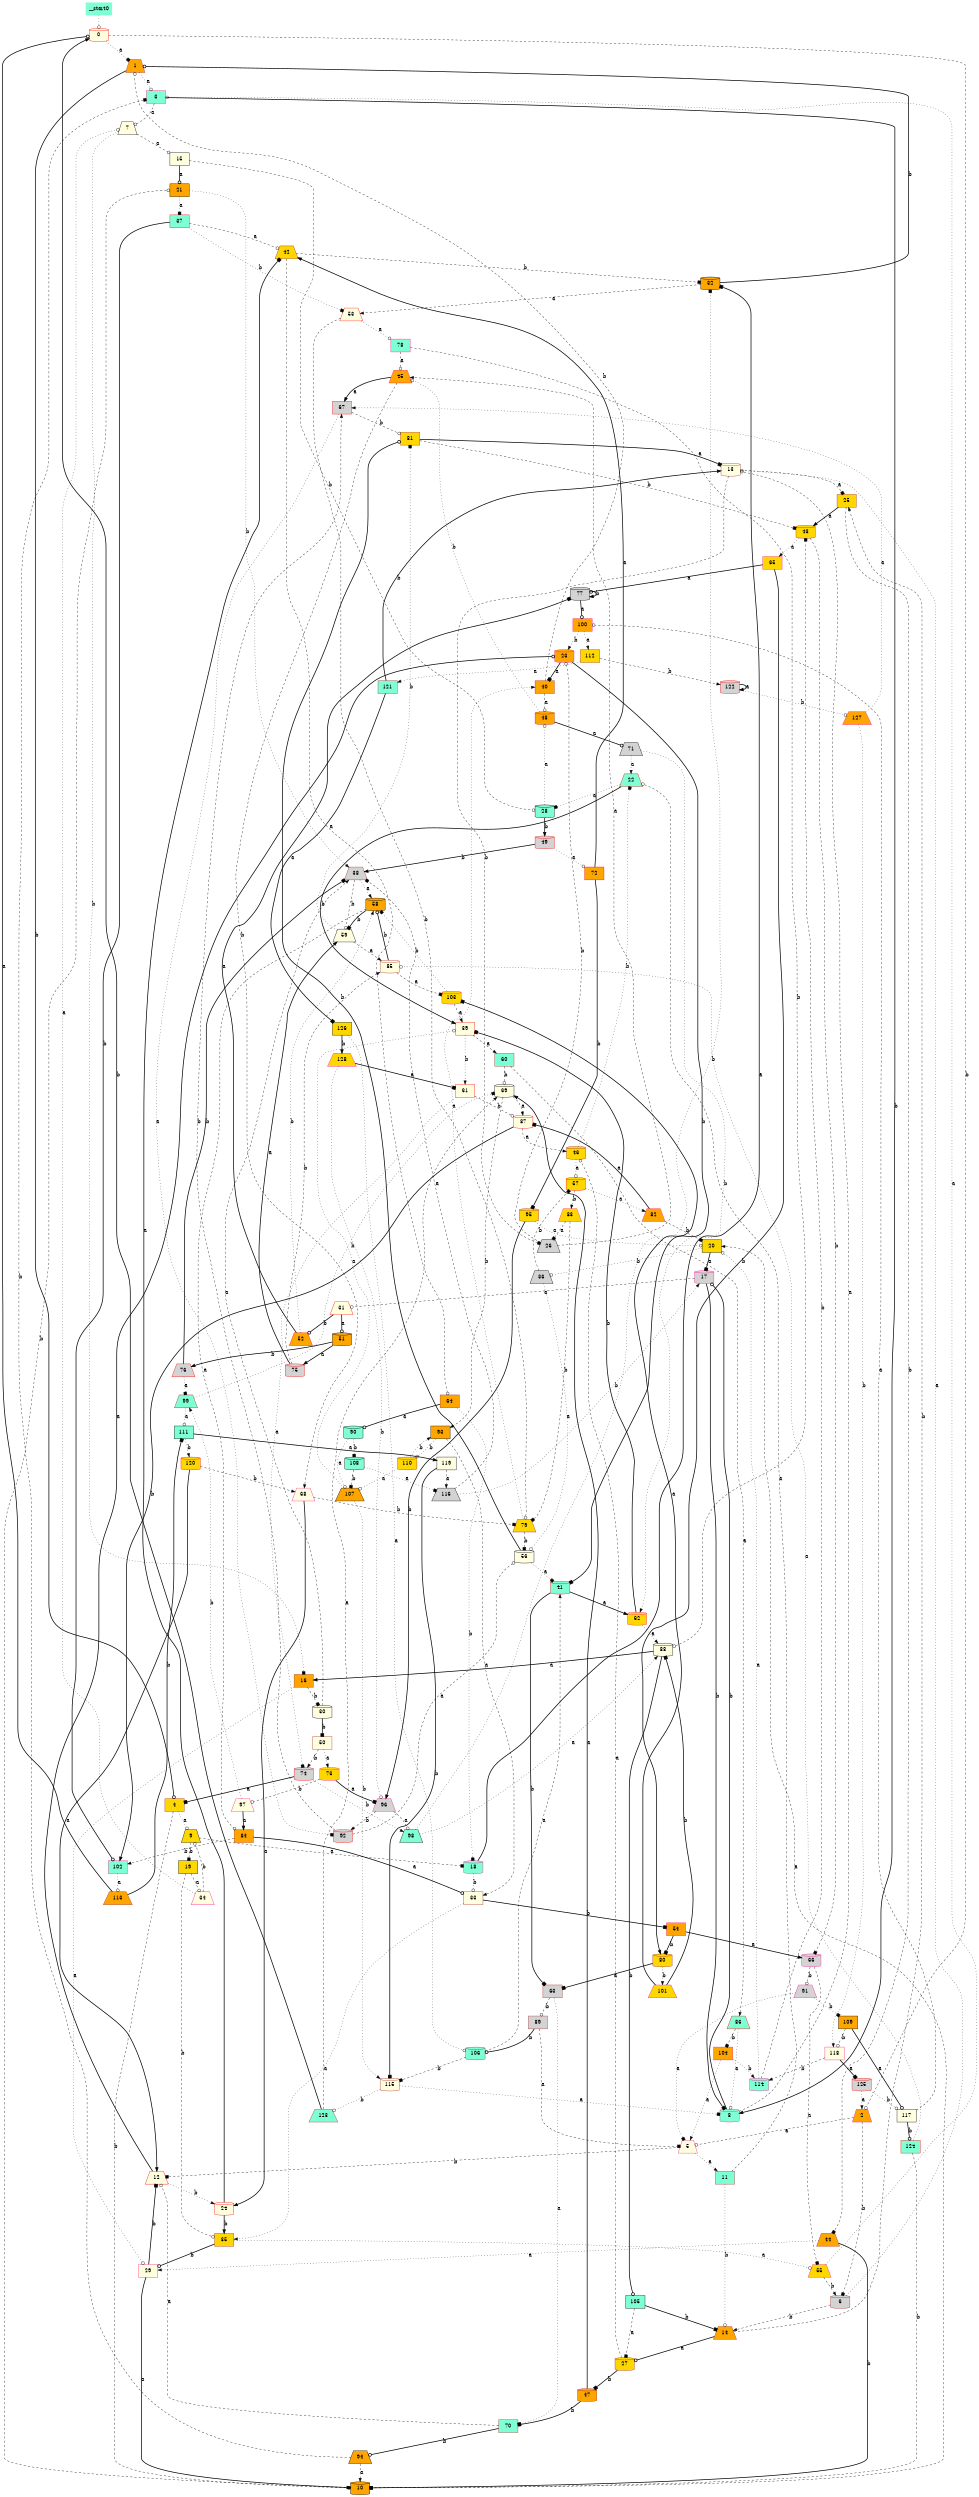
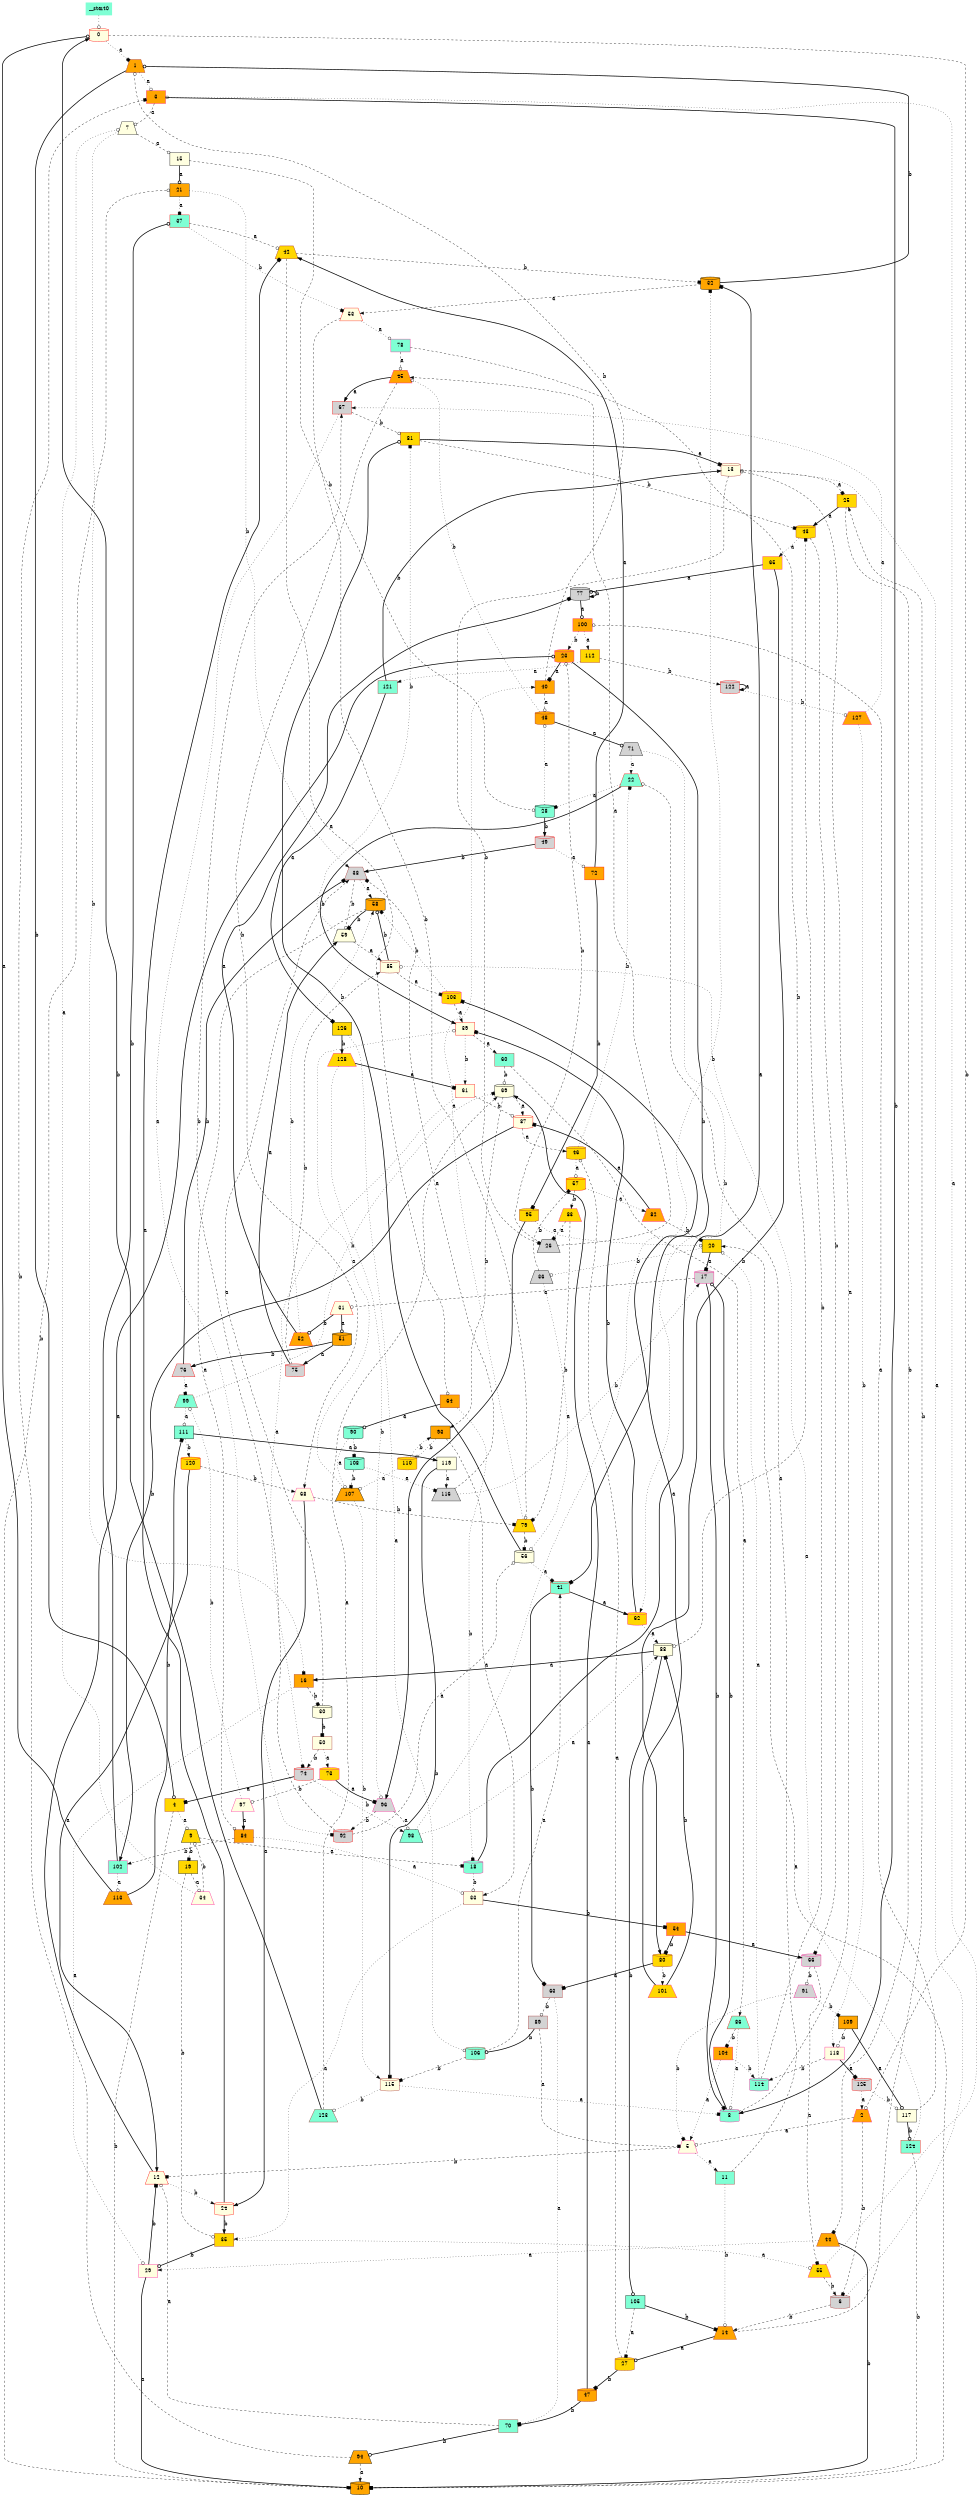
node "3": fillcolor aquamarine -> orange
edge "37" -> "102": reversed
edge "97" -> "99": arrowhead normal -> odot
edge "84" -> "33": style bold -> dotted
edge "91" -> "5": label "a" -> "b"
